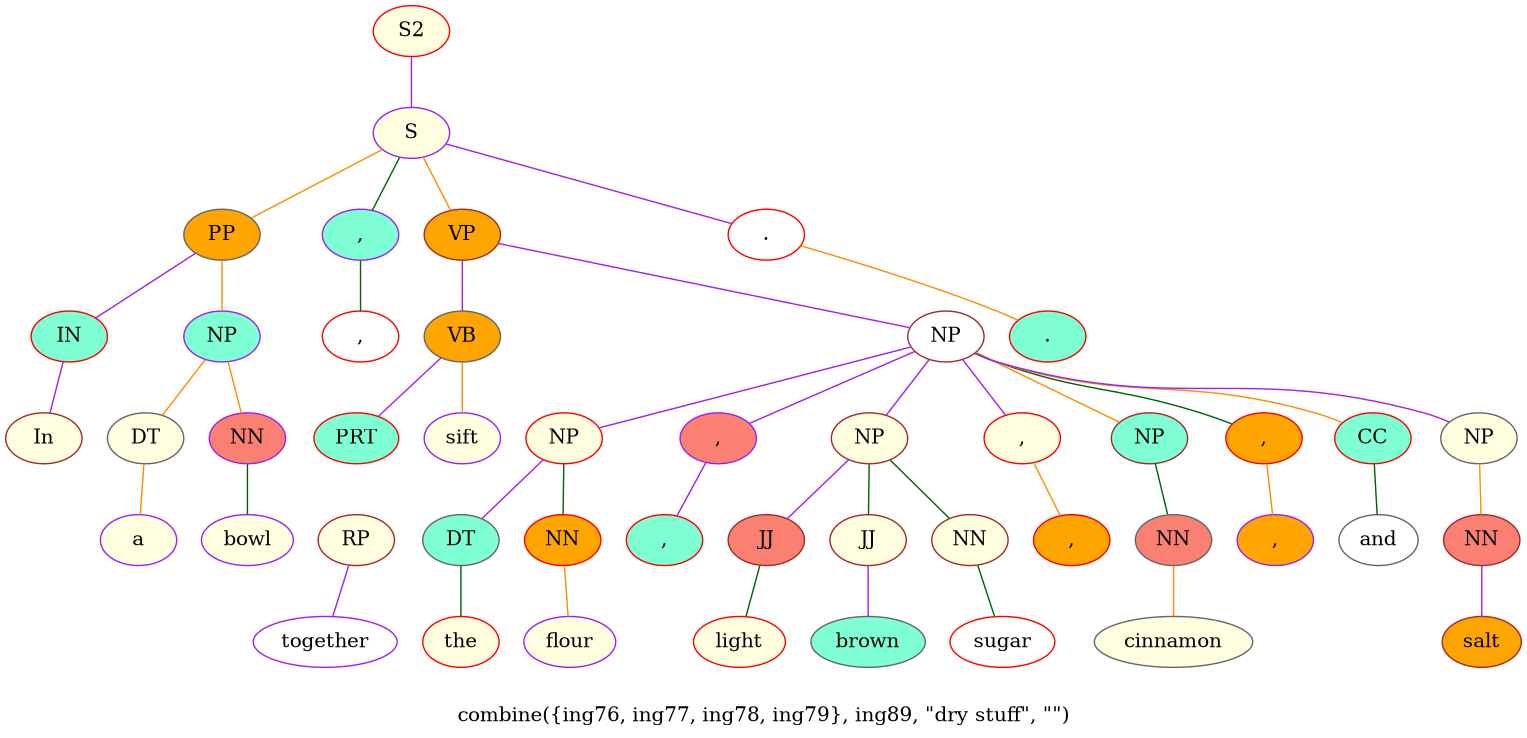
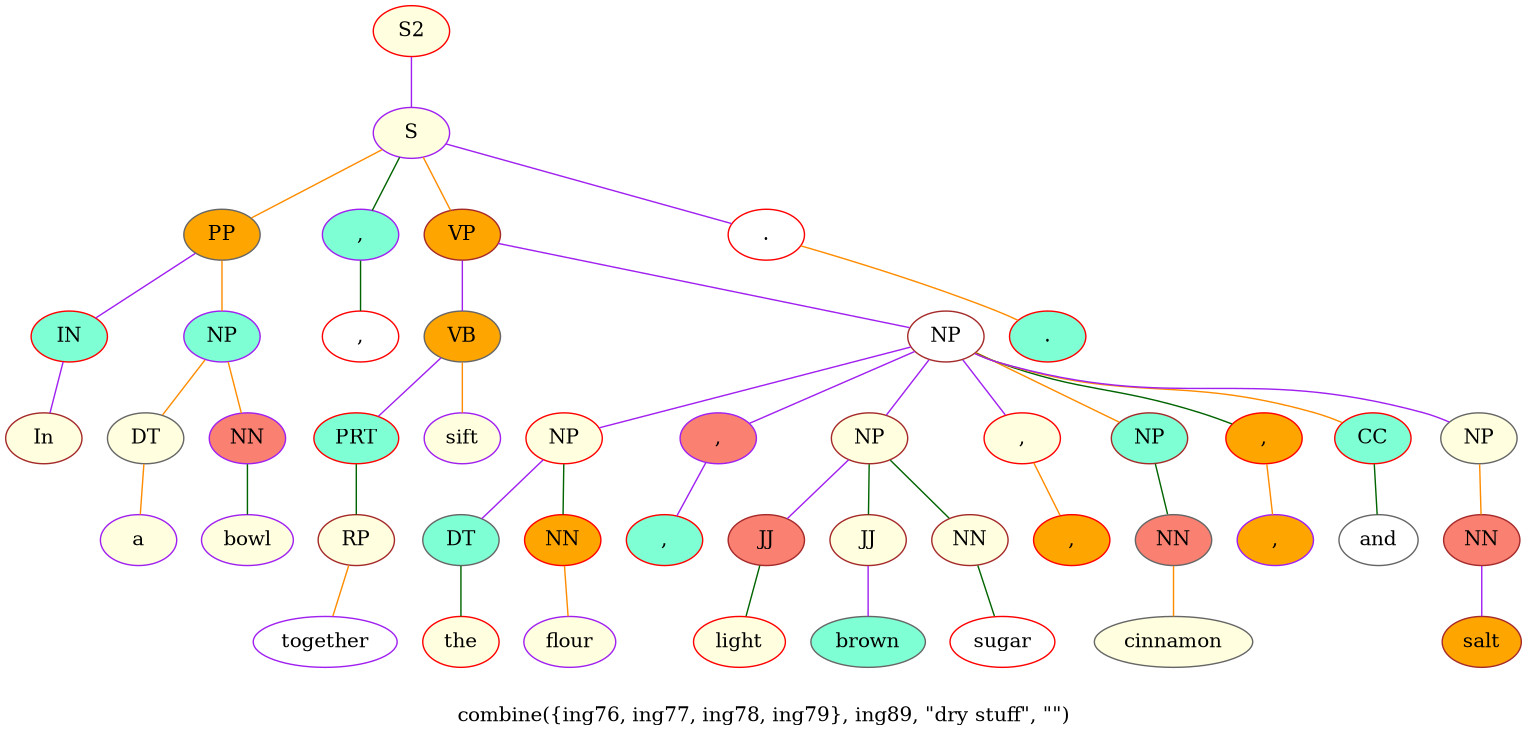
edge "PRT" -- "RP": added
edge "RP" -- "together": color purple -> darkorange
